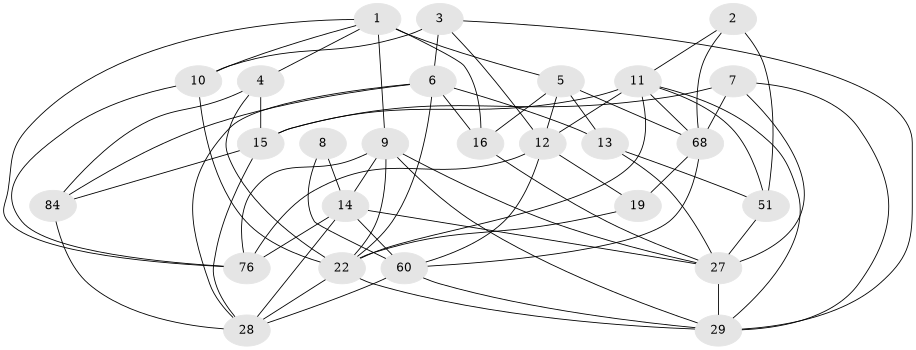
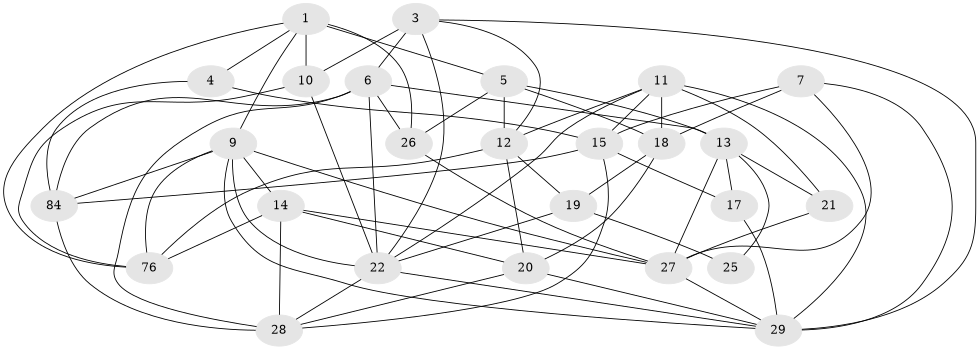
node "2": removed
node "8": removed
node "16": label "16" -> "26"
node "68": label "68" -> "18"
edge "9" -- "84": added
edge "4" -- "22": now "3" -- "22"
node "17": added
node "51": label "51" -> "21"
node "60": label "60" -> "20"
node "25": added
